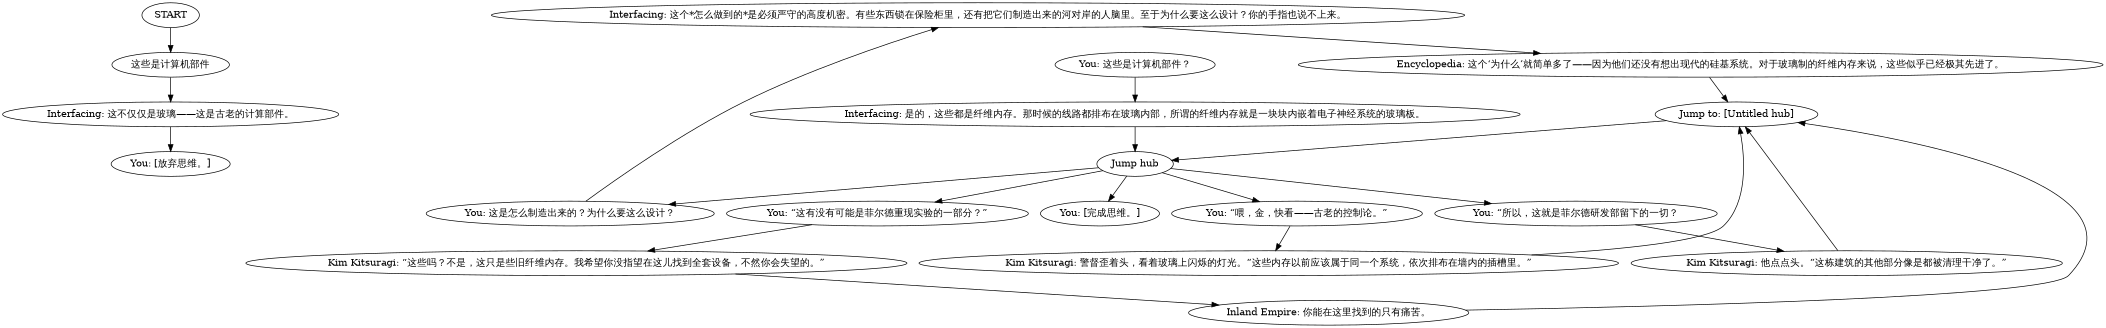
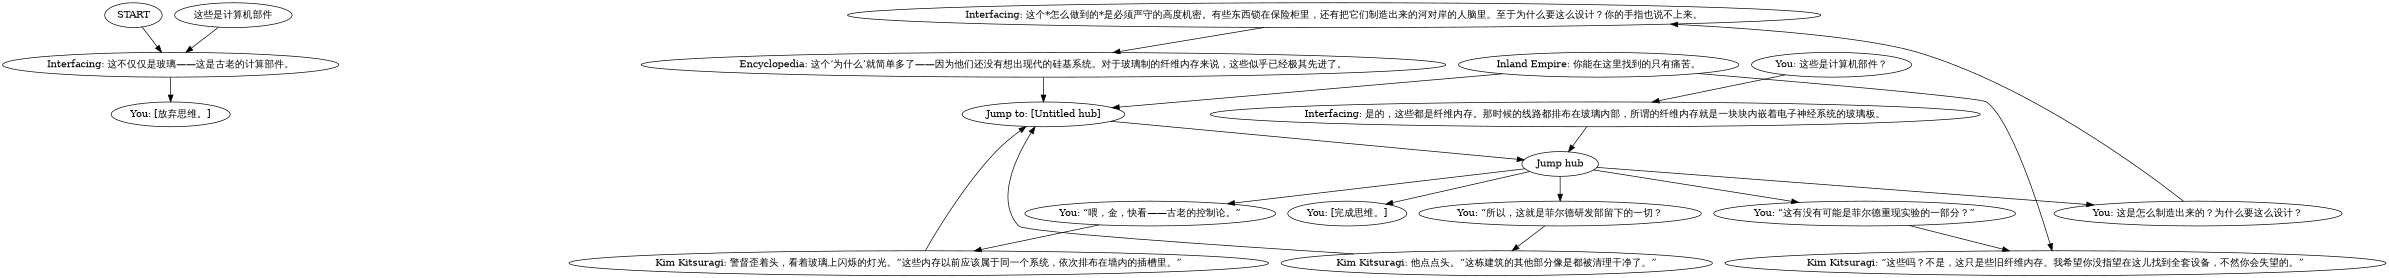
edge "START" -> "这些是计算机部件": now "START" -> "Interfacing: 这不仅仅是玻璃——这是古老的计算部件。"
edge "Kim Kitsuragi: “这些吗？不是，这只是些旧纤维内存。我希望你没指望在这儿找到全套设备，不然你会失望的。”" -> "Inland Empire: 你能在这里找到的只有痛苦。": reversed
